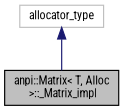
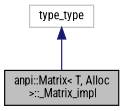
node "allocator_type": label "allocator_type" -> "type_type"
